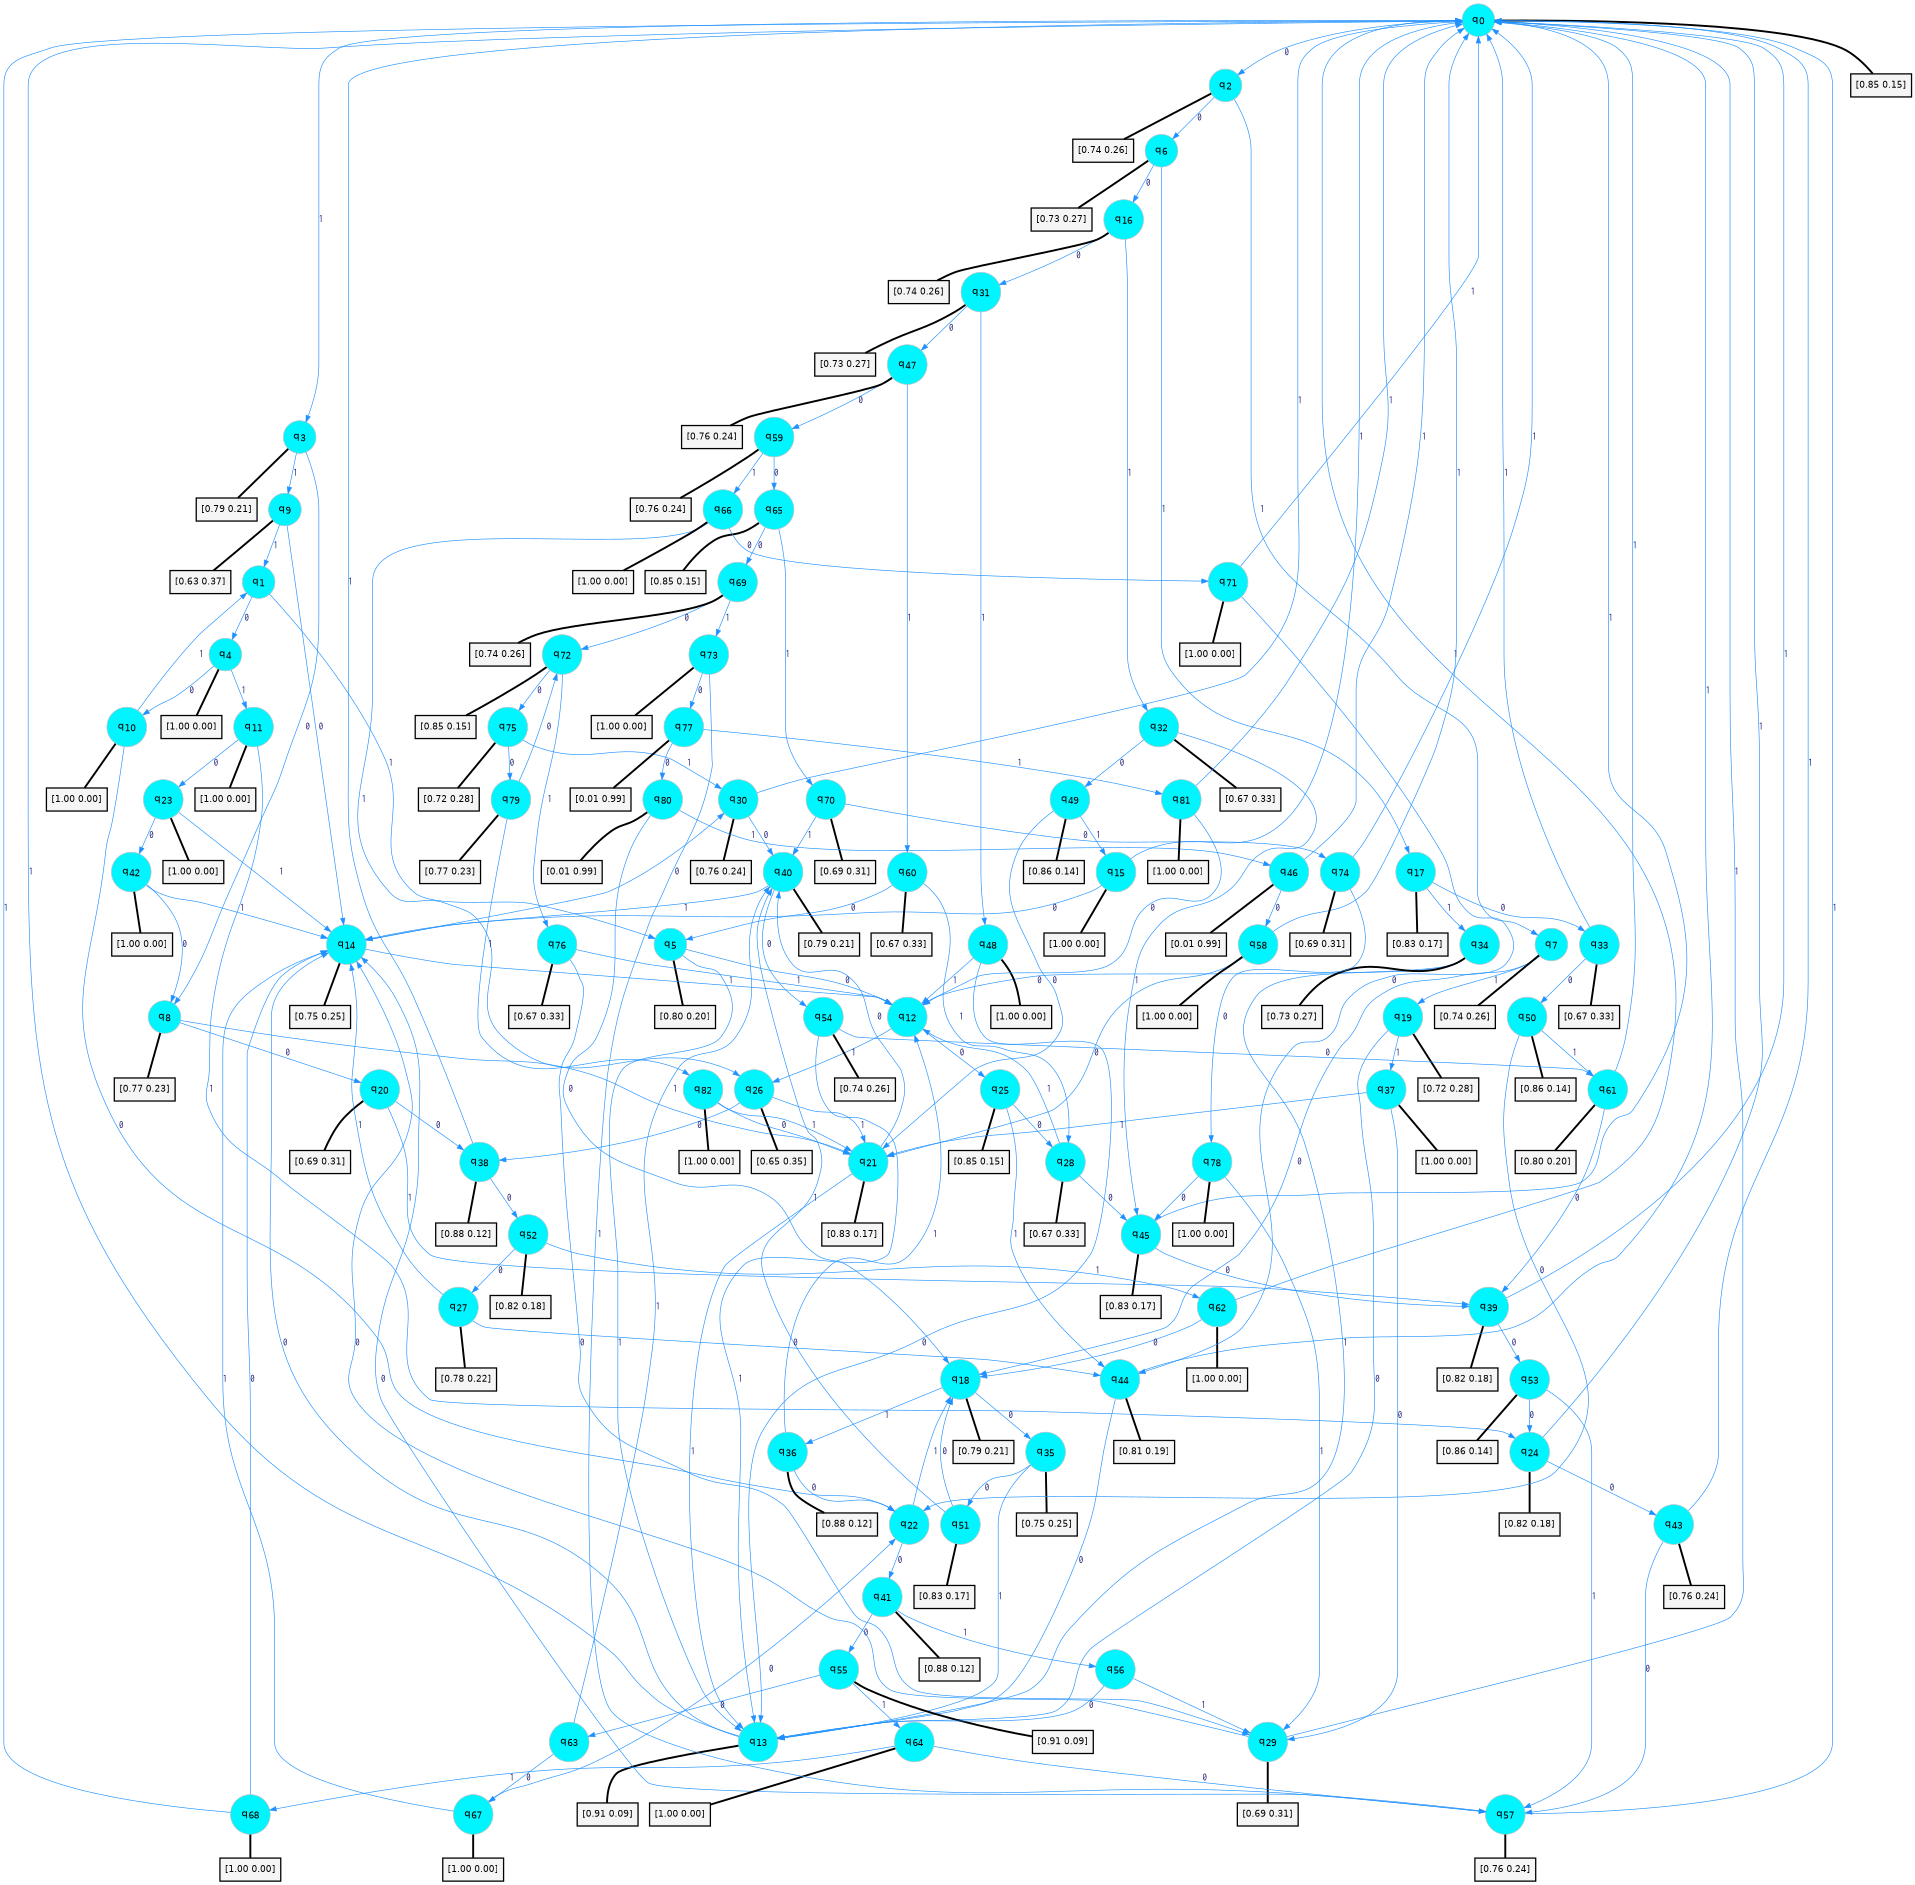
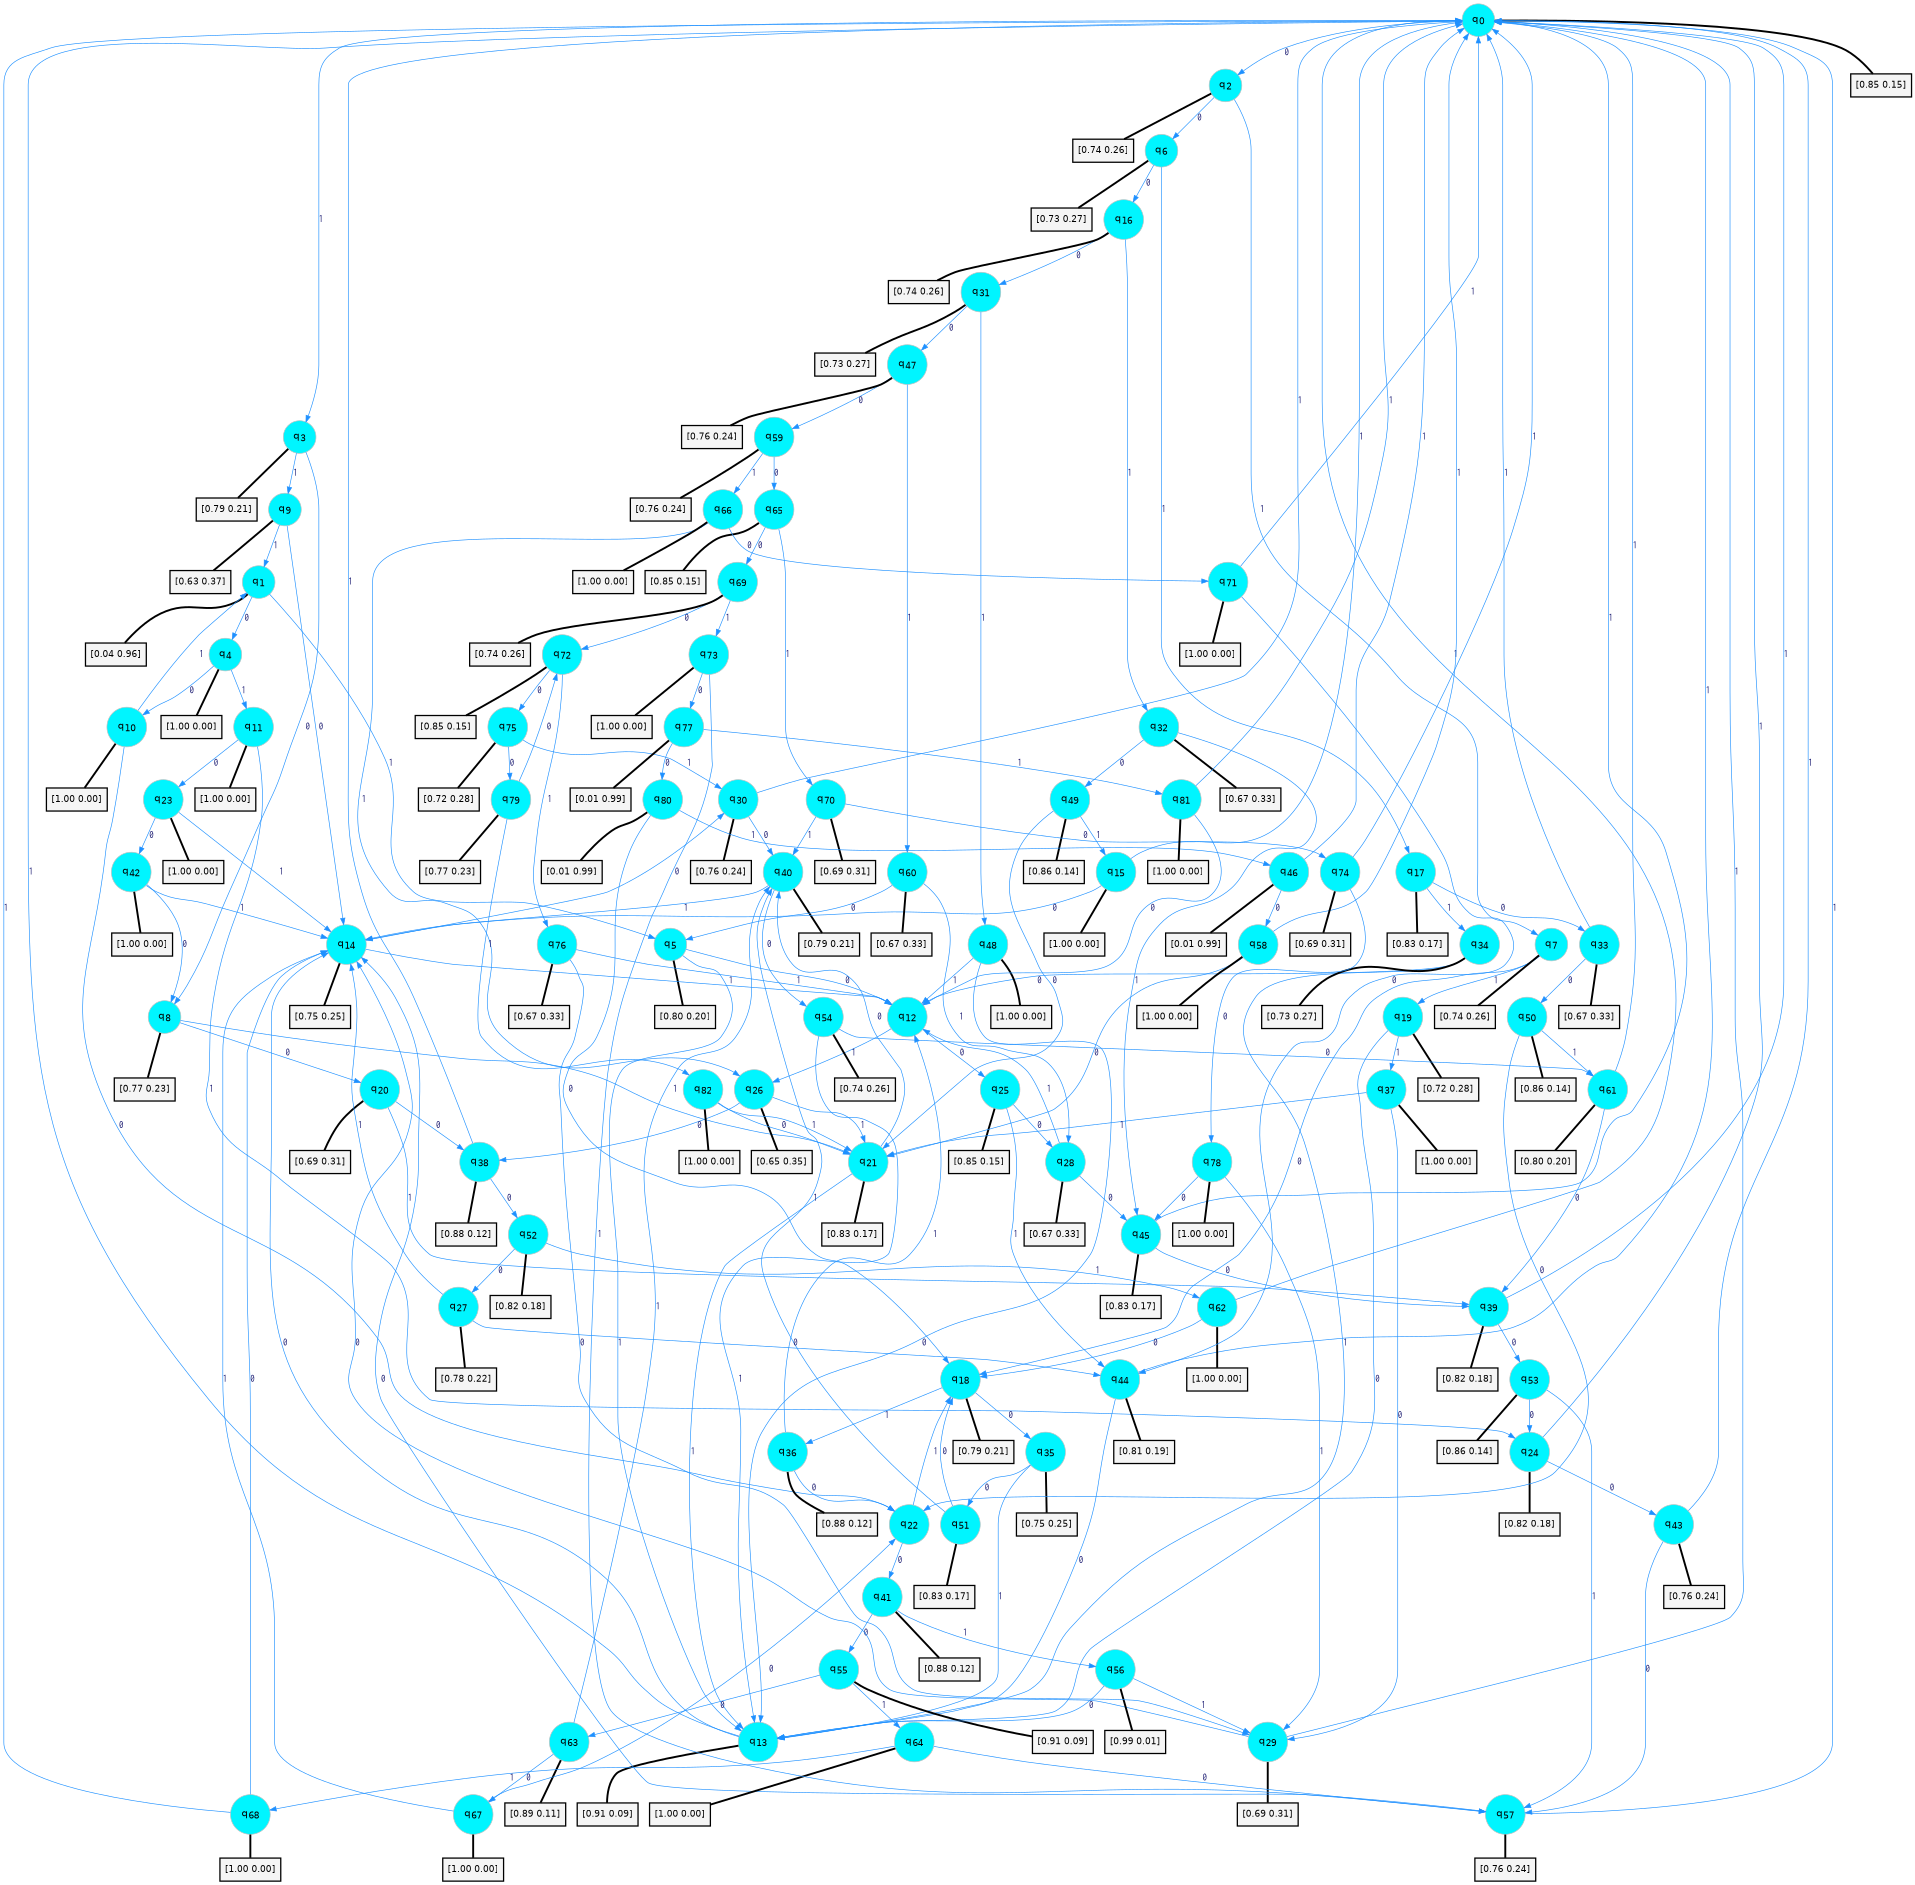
node "[0.04 0.96]": added
node "[0.99 0.01]": added
node "[0.89 0.11]": added
